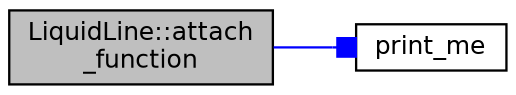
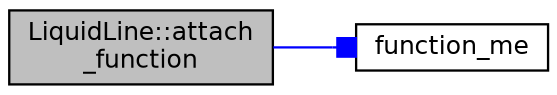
node "print_me": label "print_me" -> "function_me"
